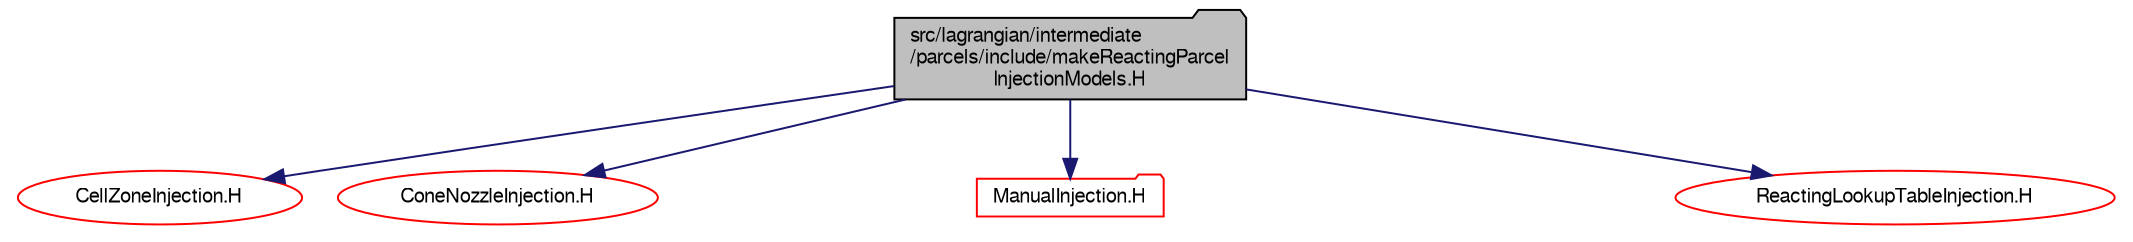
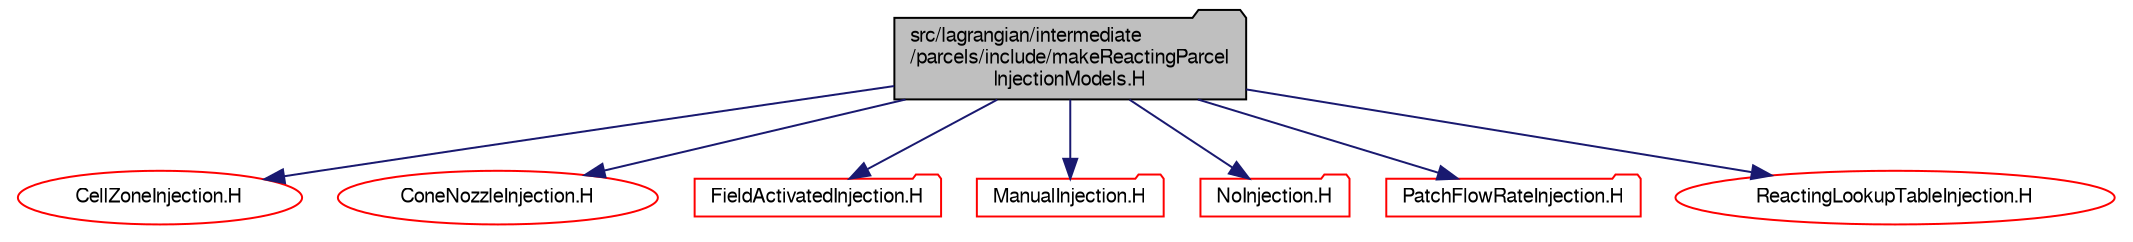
node "FieldActivatedInjection.H": added
node "NoInjection.H": added
node "PatchFlowRateInjection.H": added
